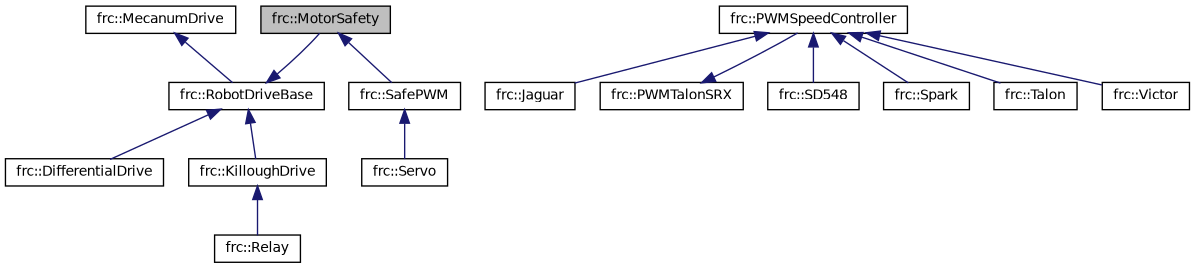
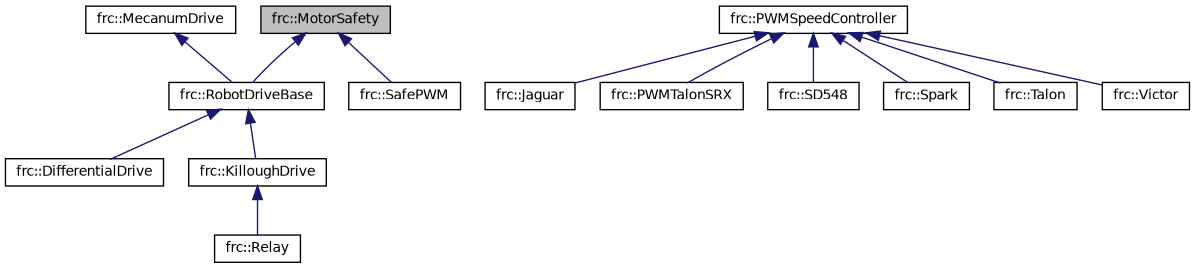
edge "frc::MotorSafety" -> "frc::RobotDriveBase": reversed
edge "frc::PWMSpeedController" -> "frc::PWMTalonSRX": reversed
node "frc::Servo": removed
